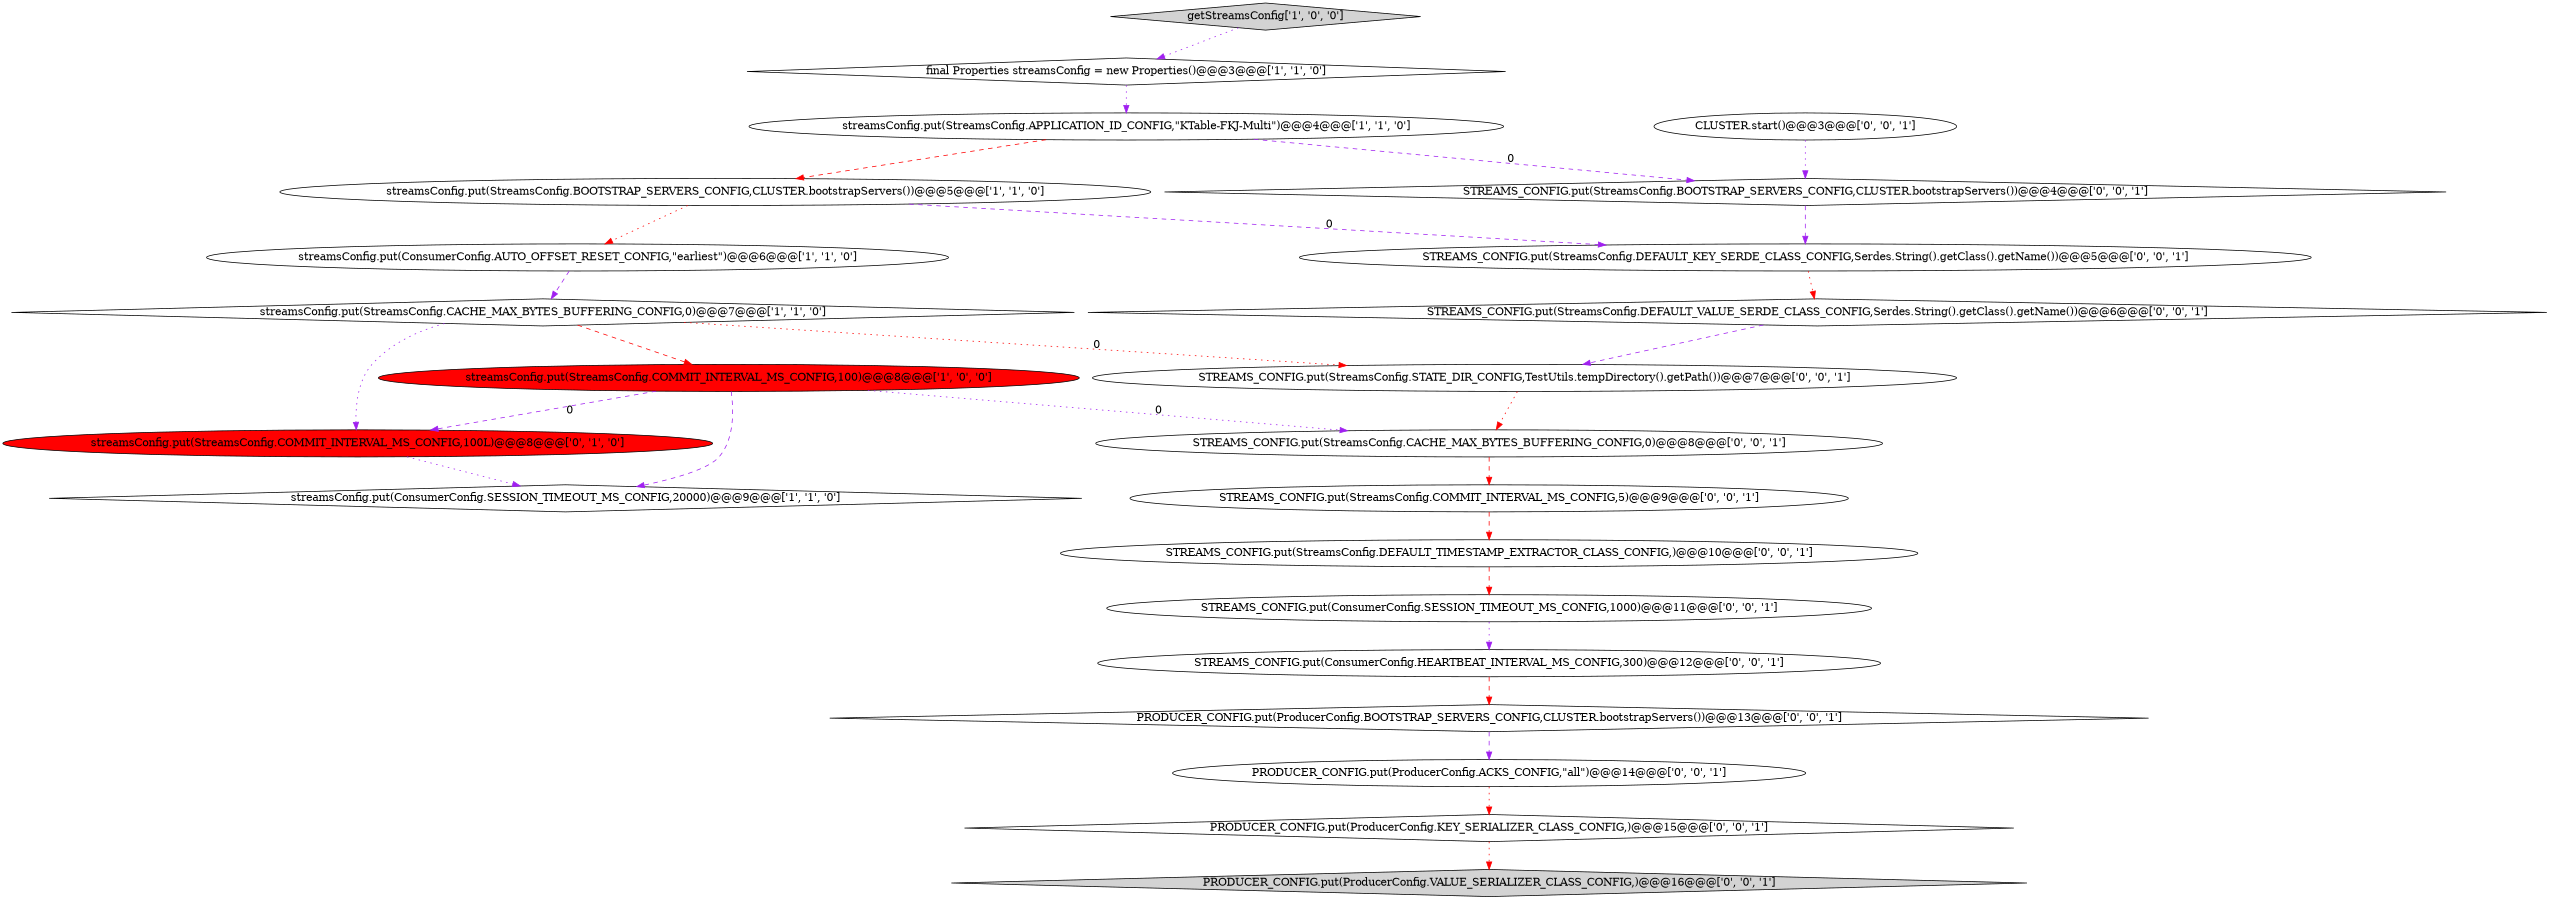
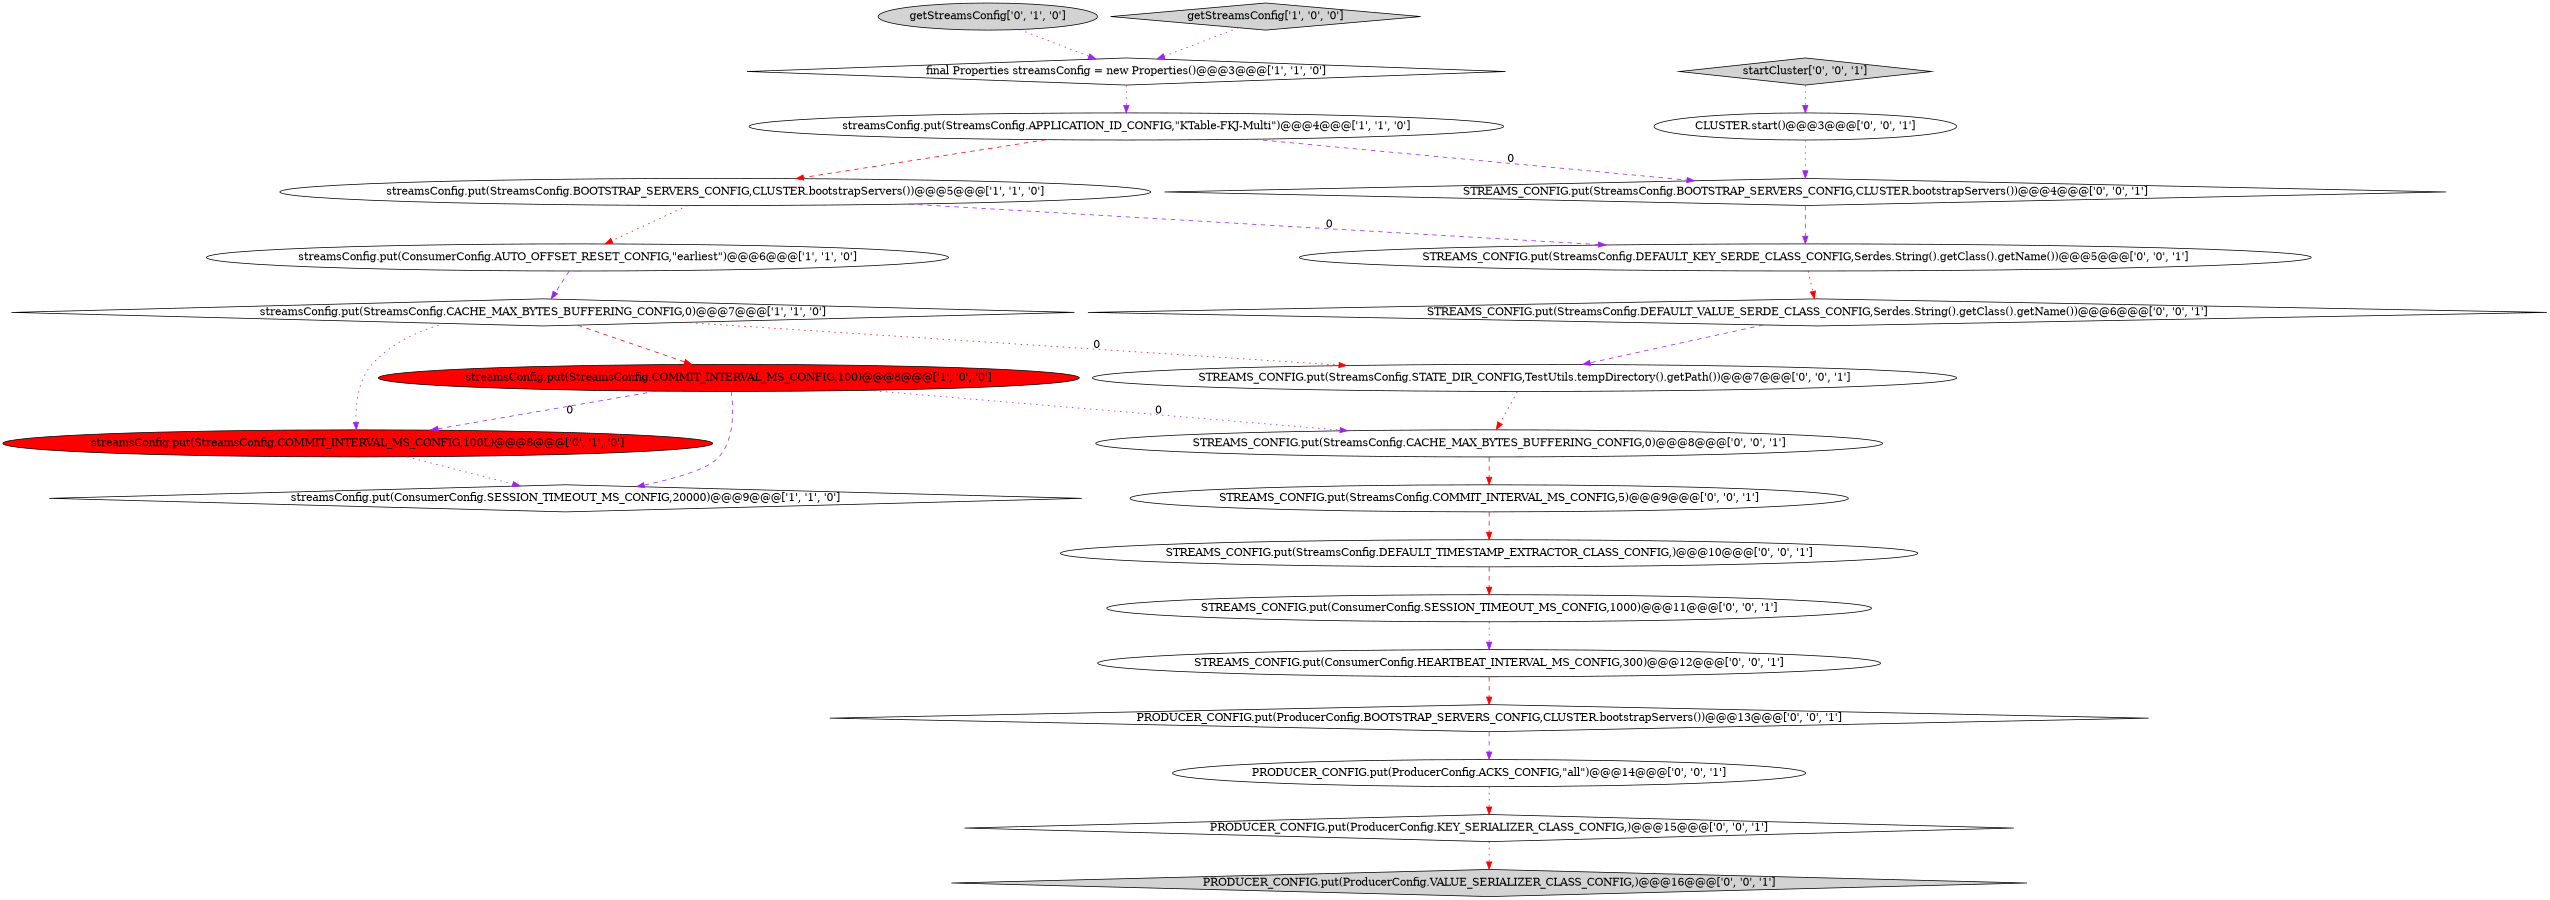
node "getStreamsConfig['0', '1', '0']": added
node "startCluster['0', '0', '1']": added
